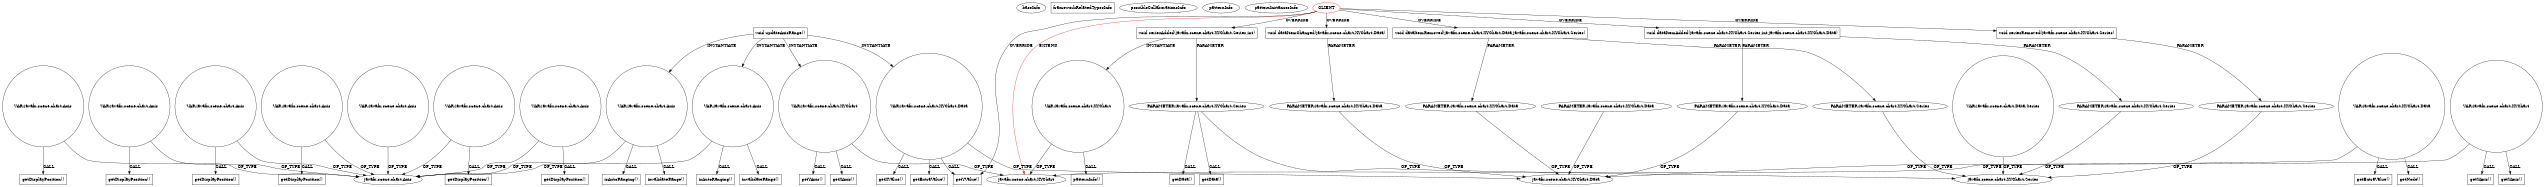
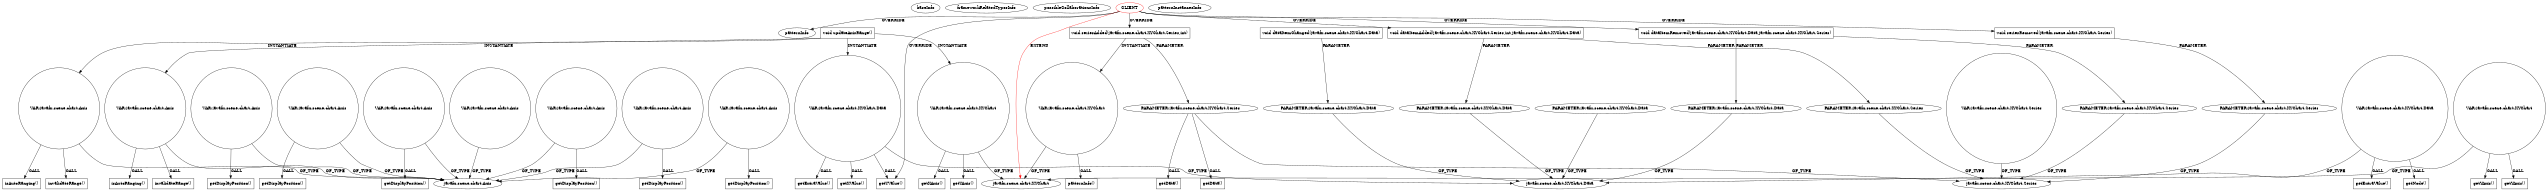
node "frameworkRelatedTypesInfo": shape box -> ellipse
edge "CLIENT" -> "void dataItemChanged(javafx.scene.chart.XYChart.Data)": now "CLIENT" -> "patternInfo"
node "VAR:javafx.scene.chart.Data.Series": label "VAR:javafx.scene.chart.Data.Series" -> "VAR:javafx.scene.chart.XYChart.Series"
